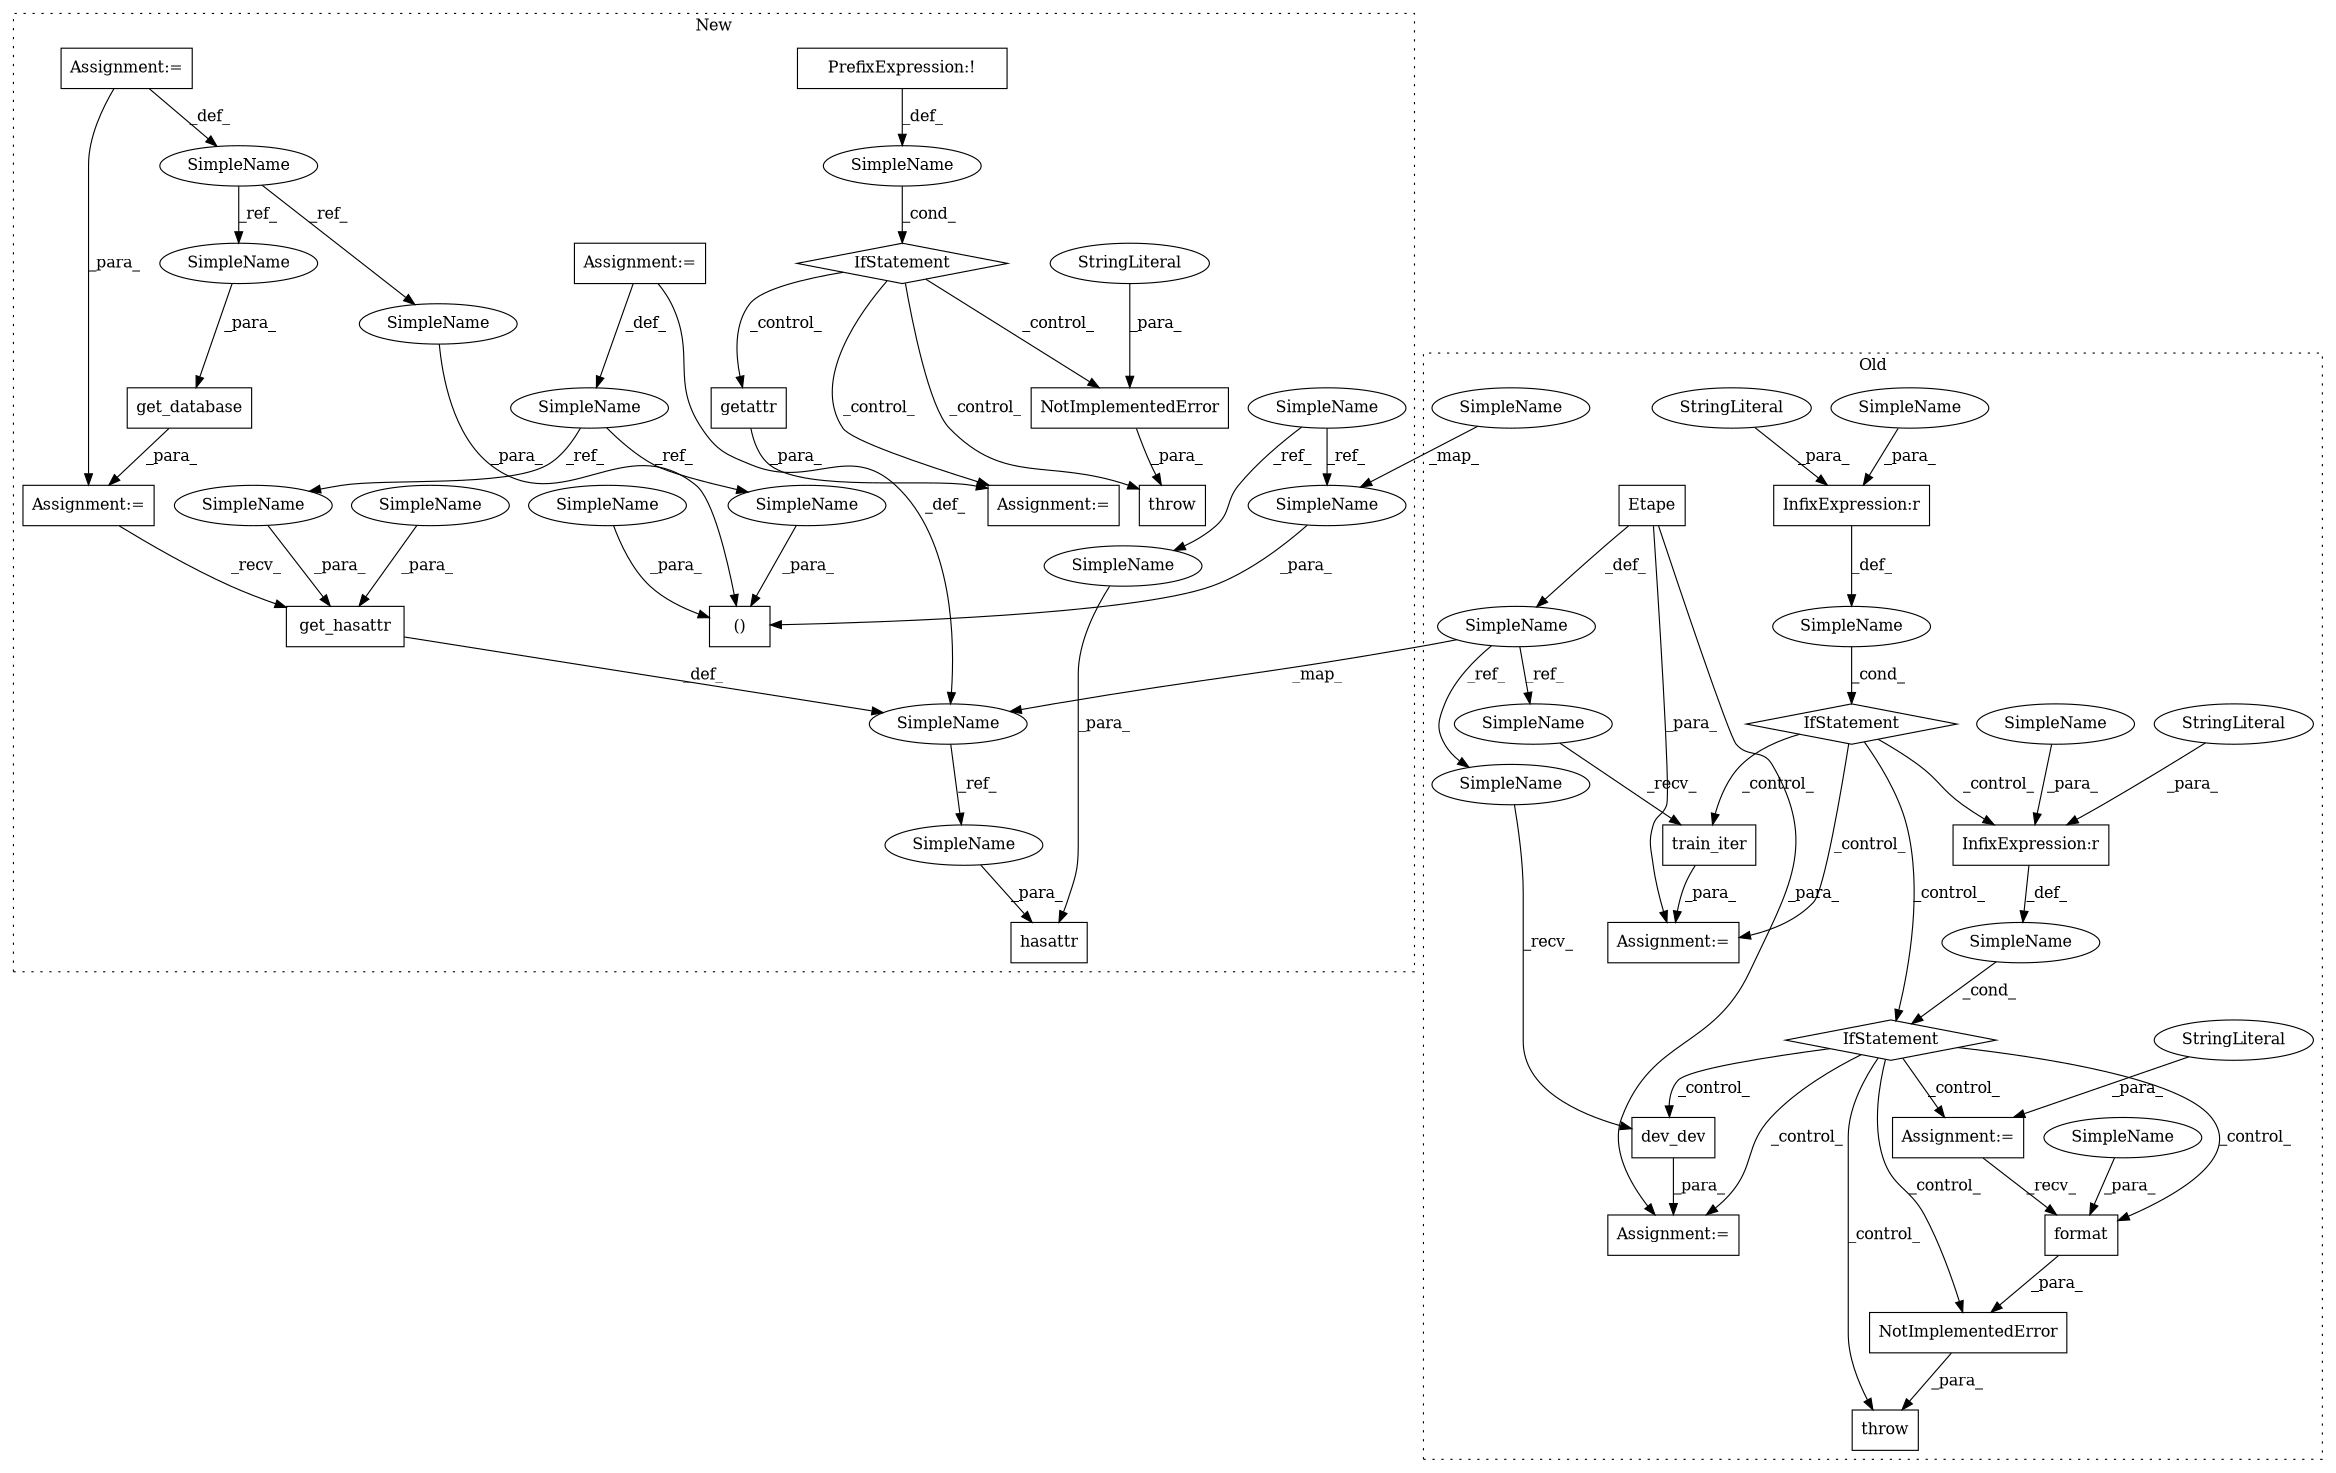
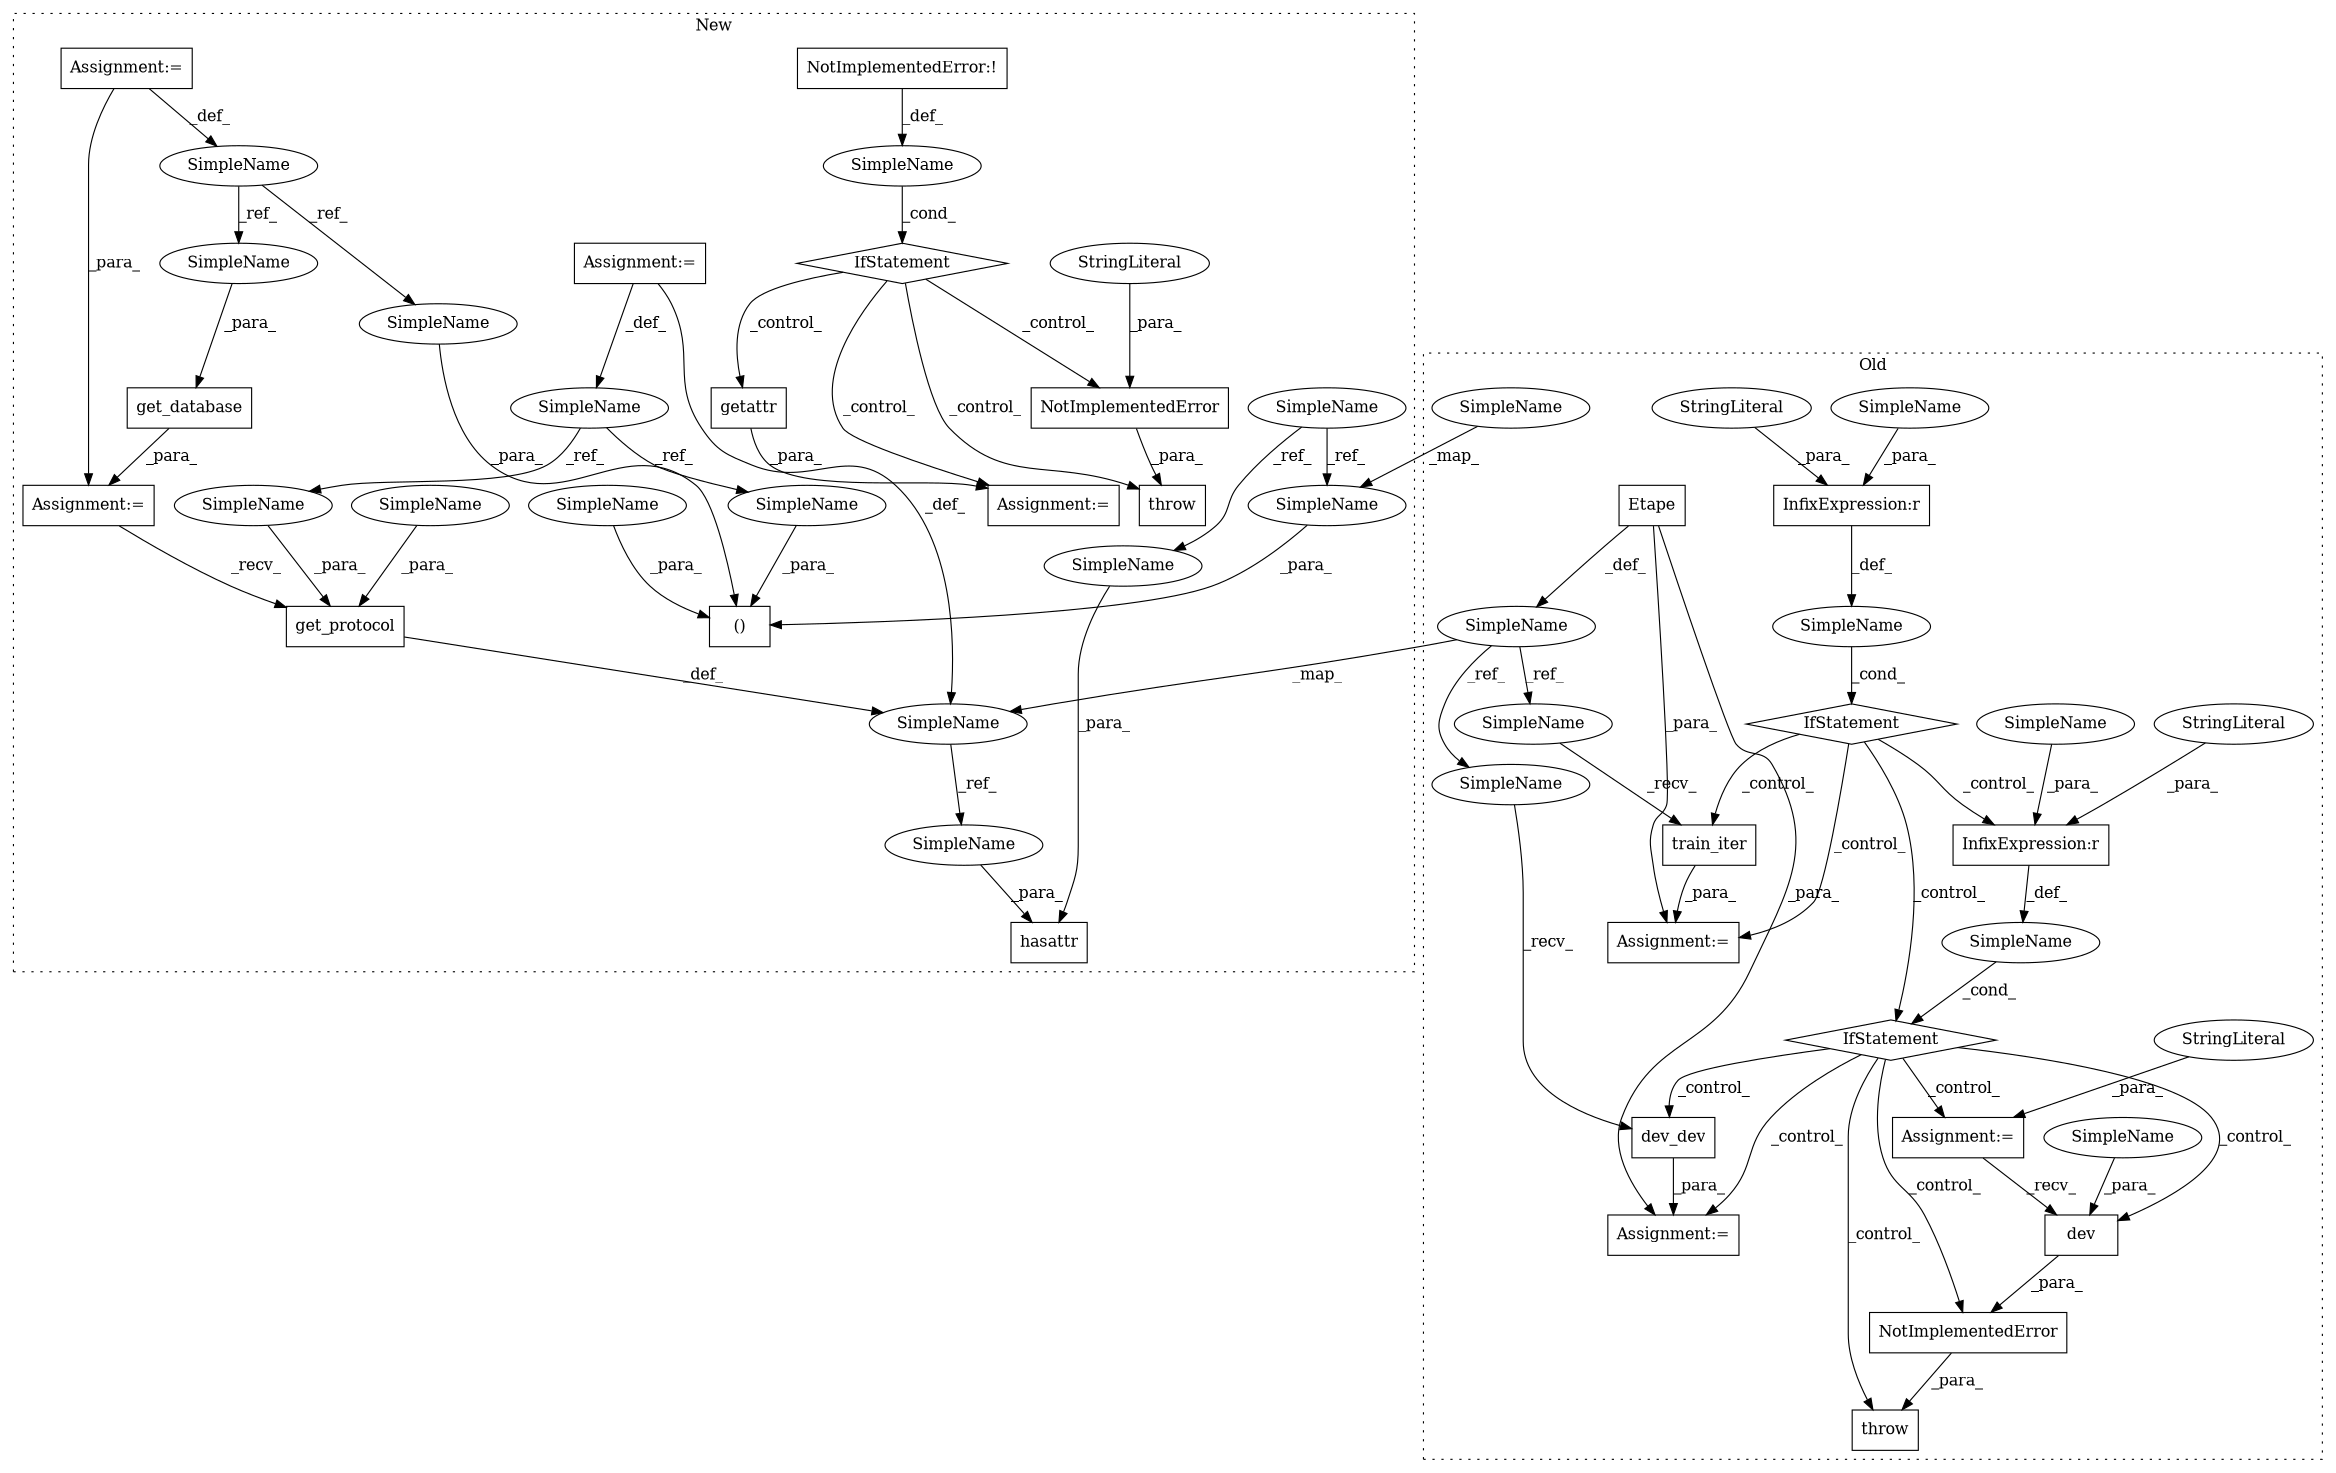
node "PrefixExpression:!": label "PrefixExpression:!" -> "NotImplementedError:!"
node "get_hasattr": label "get_hasattr" -> "get_protocol"
node "format": label "format" -> "dev"
